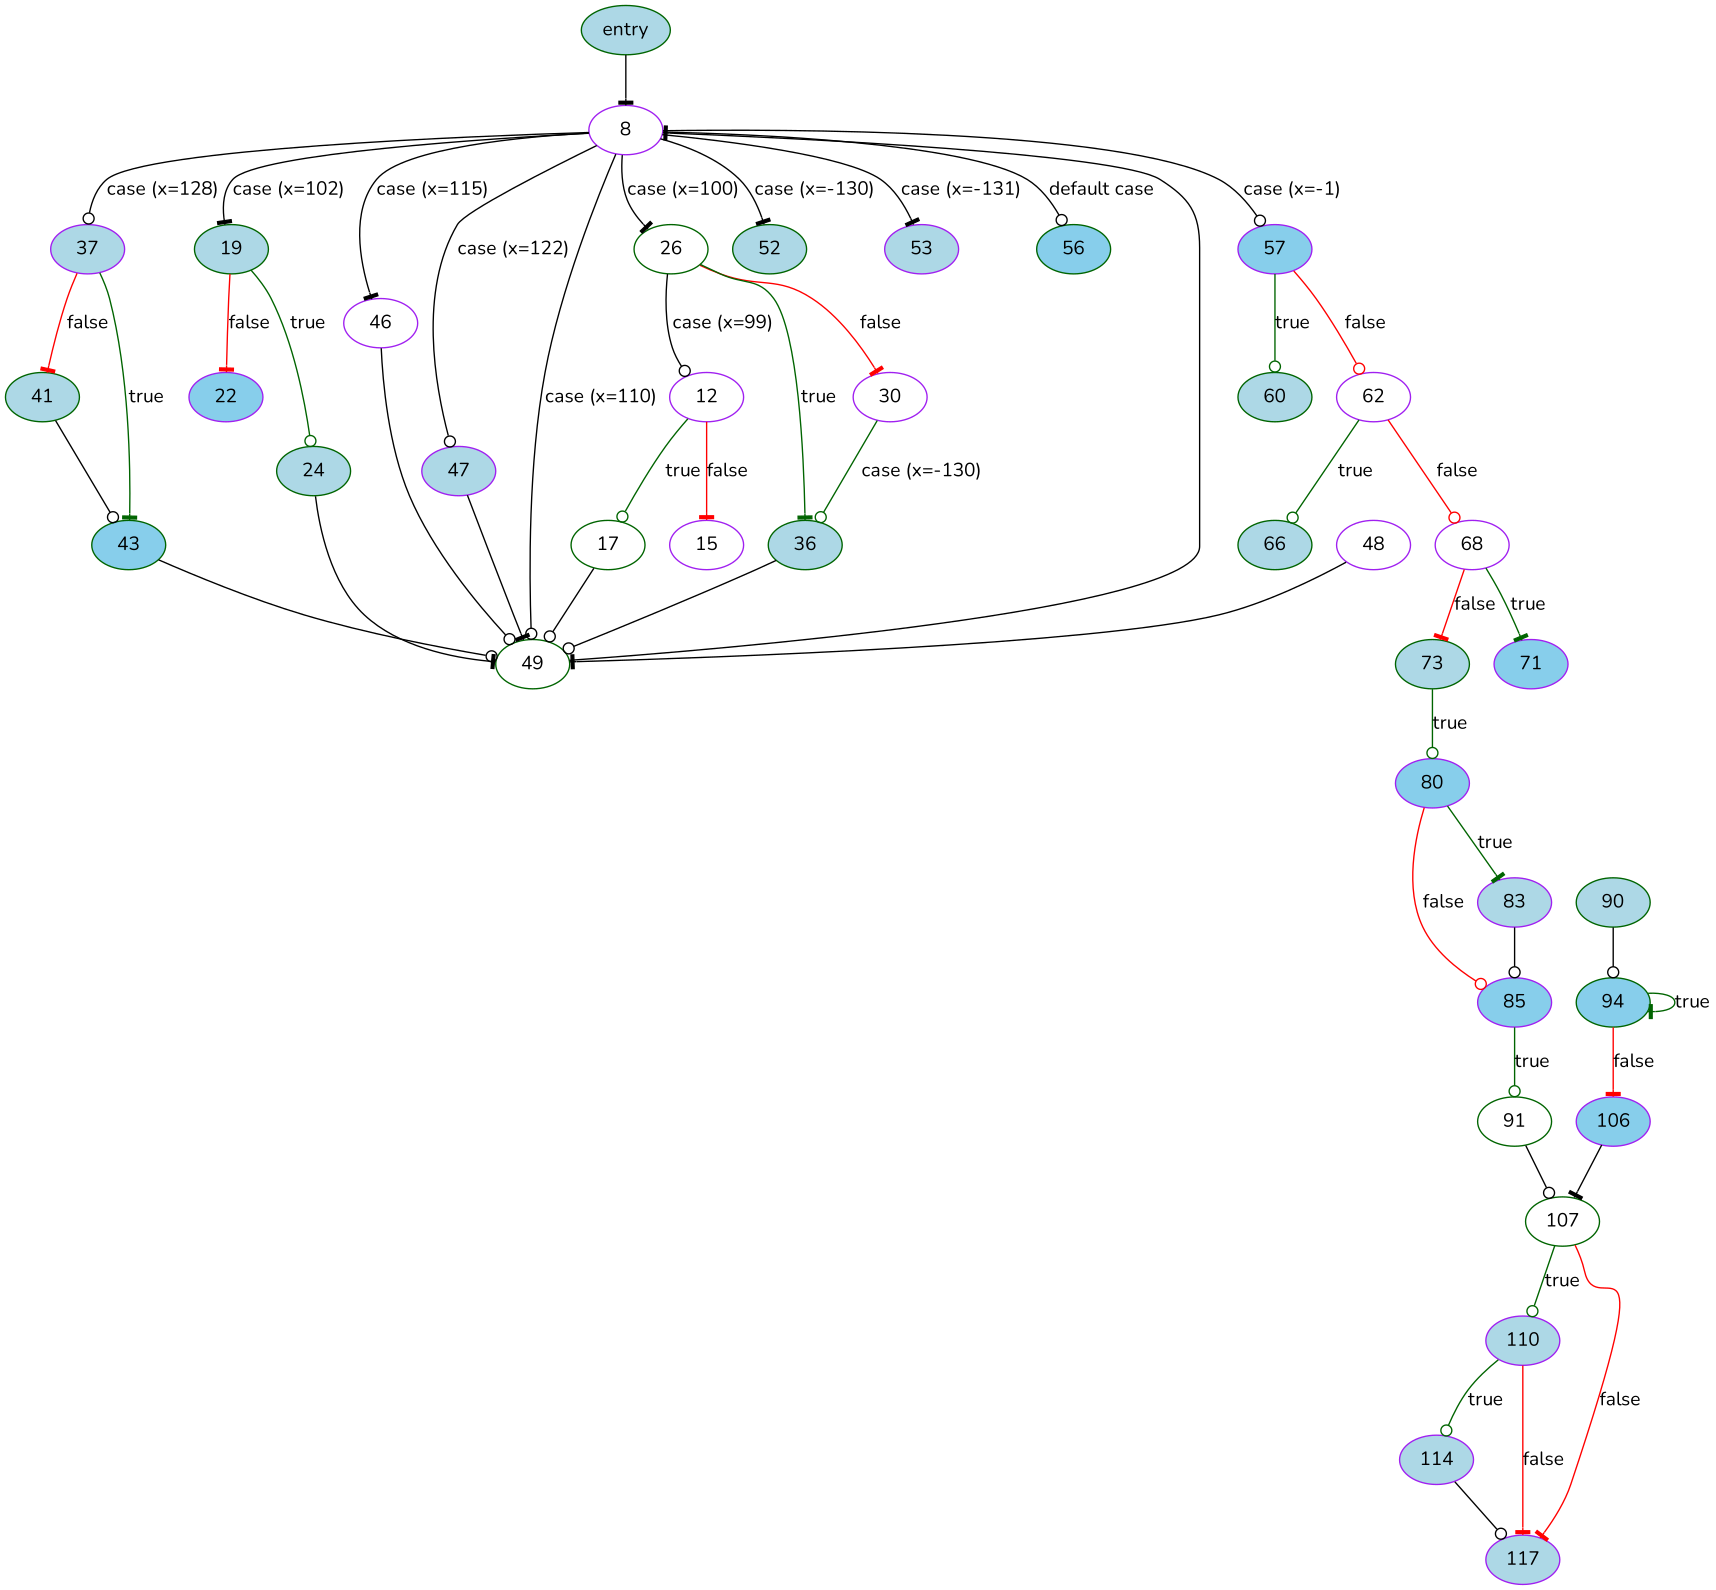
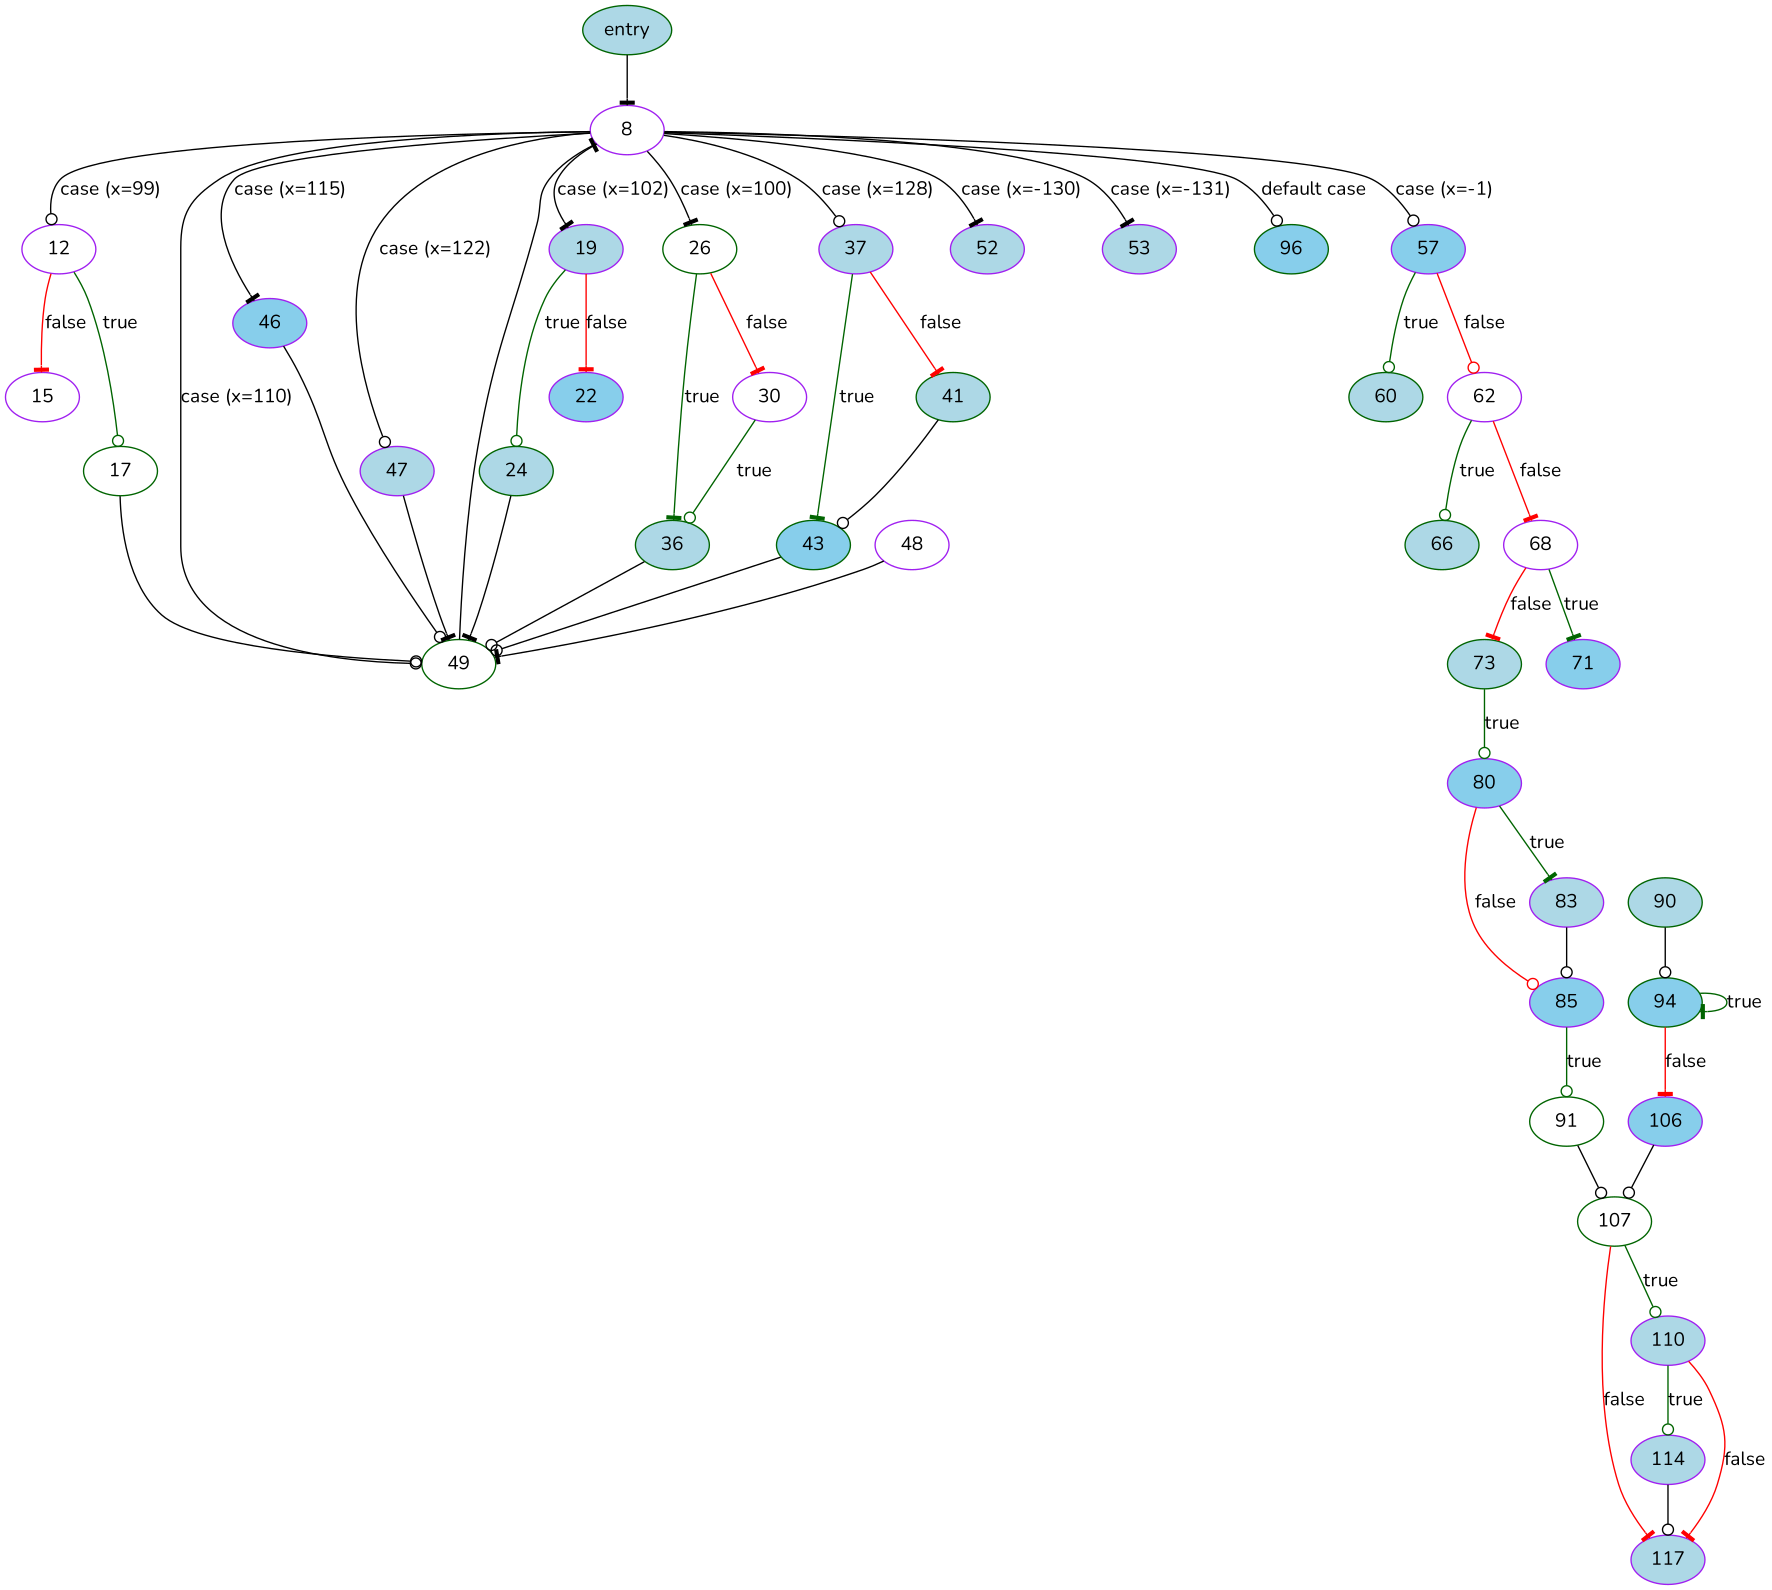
node "19": color darkgreen -> purple
node "52": color darkgreen -> purple
node "56": label "56" -> "96"
edge "26" -> "12": now "8" -> "12"
node "46": fillcolor white -> skyblue
edge "62" -> "68": arrowhead odot -> tee
edge "30" -> "36": label "case (x=-130)" -> "true"
edge "106" -> "107": arrowhead tee -> odot
